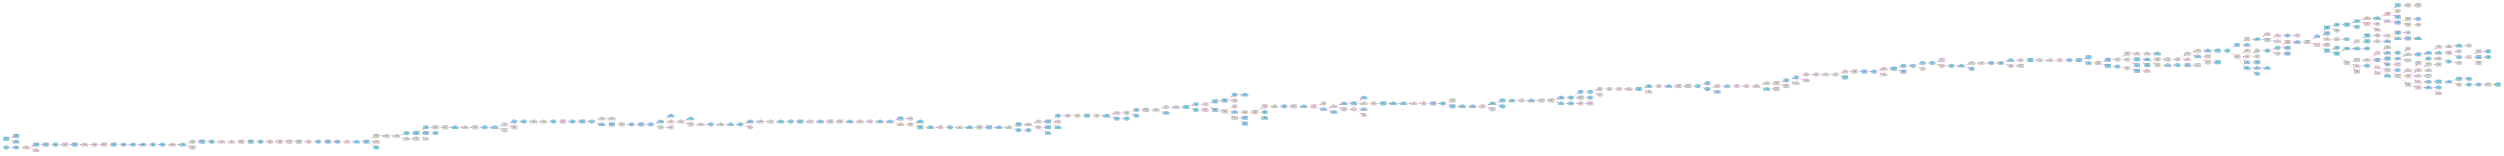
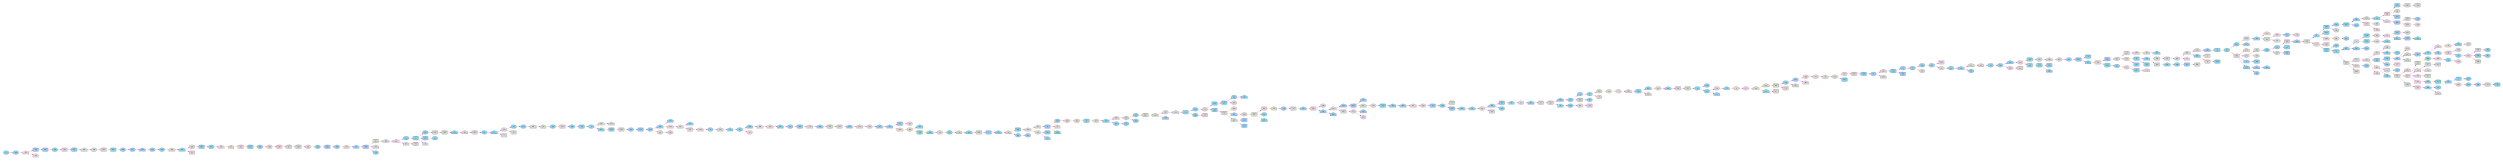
node "358": added
